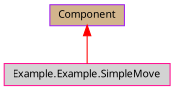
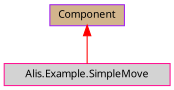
node "Example.Example.SimpleMove": label "Example.Example.SimpleMove" -> "Alis.Example.SimpleMove"
